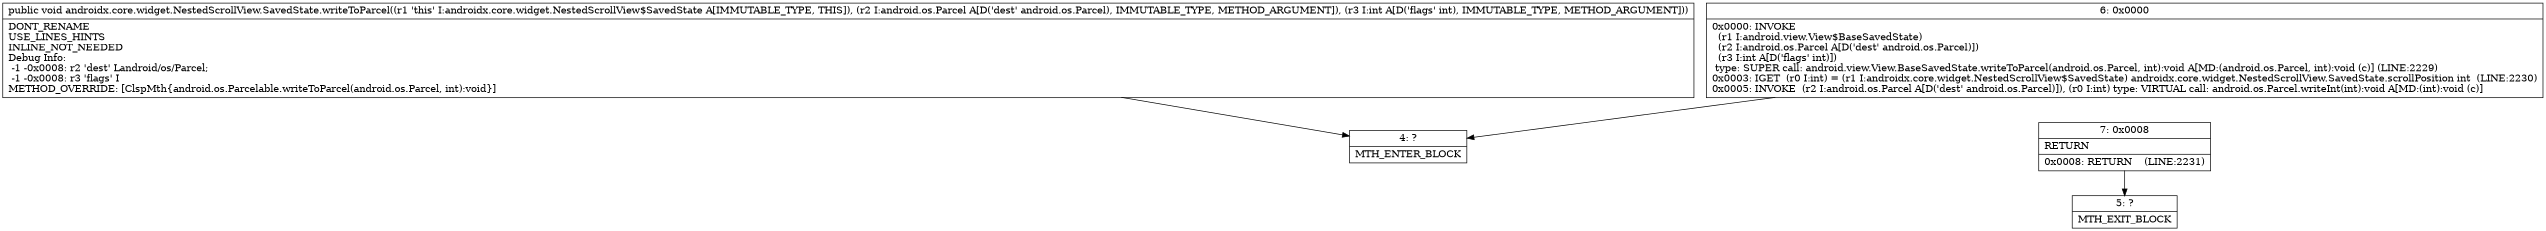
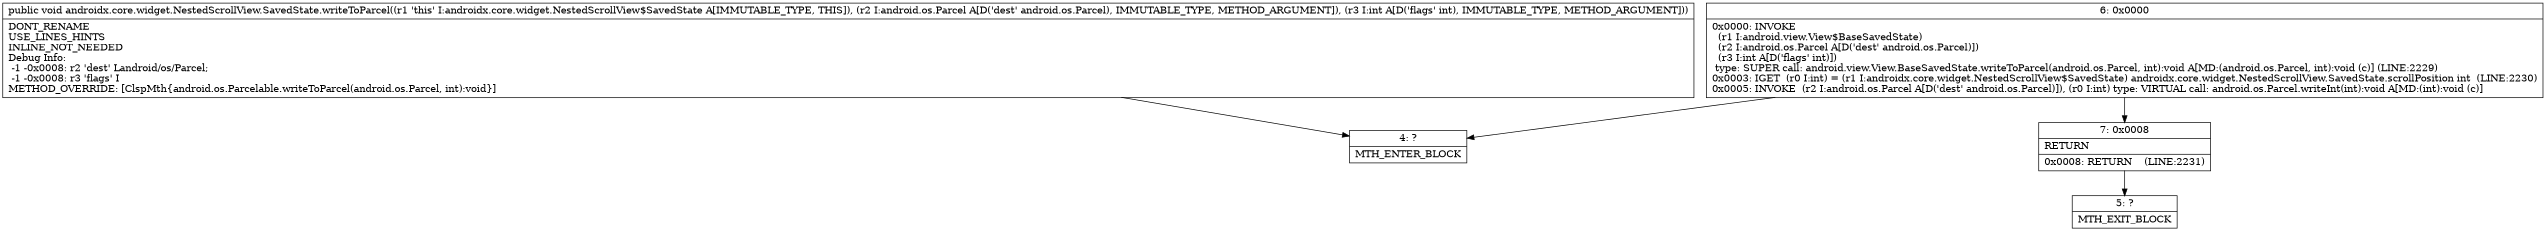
edge "6: 0x0000" -> "7: 0x0008": added
